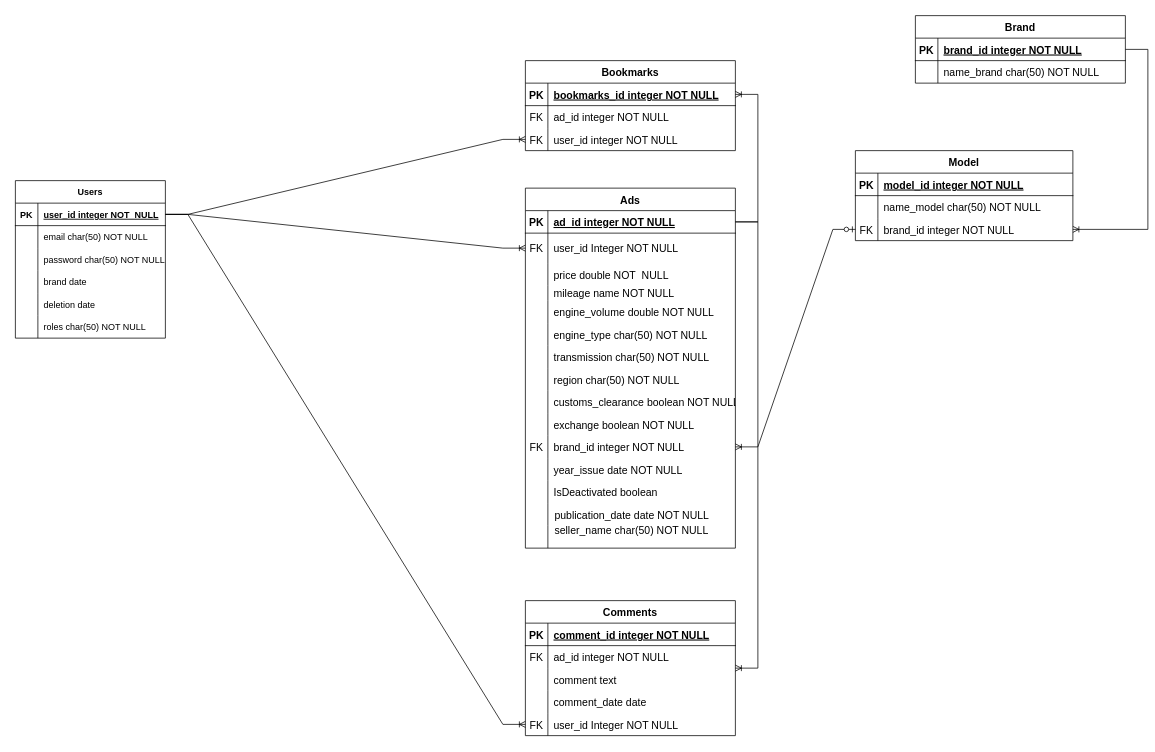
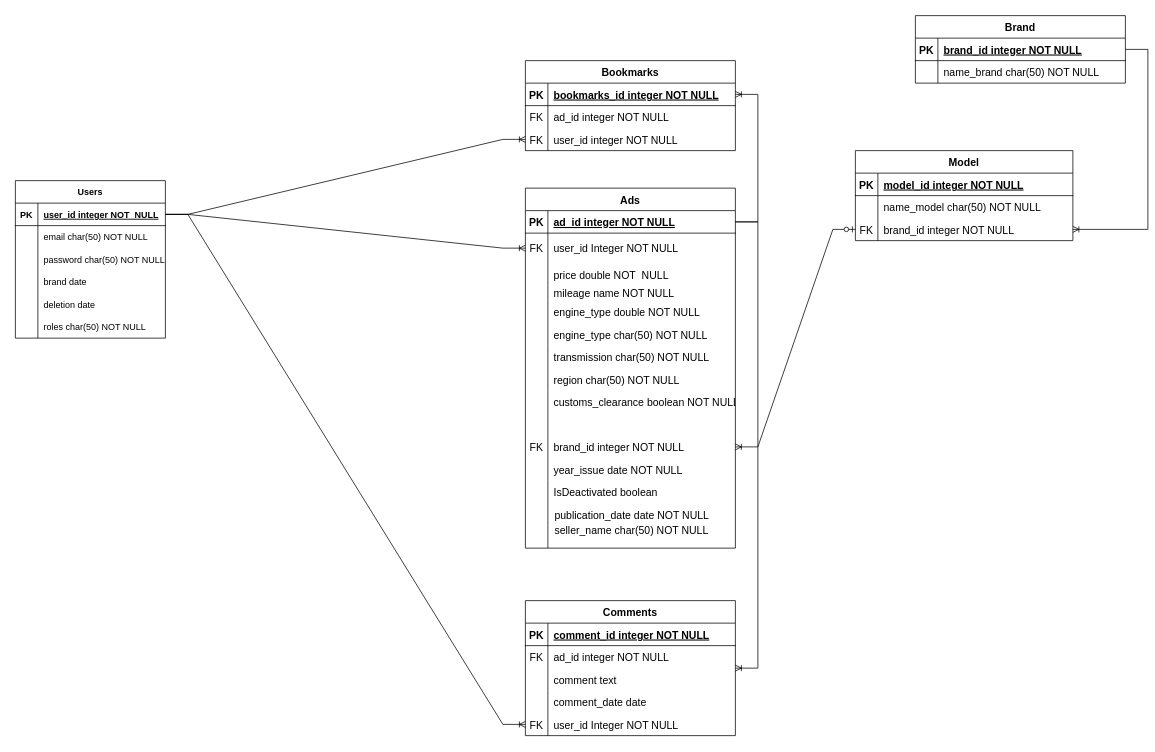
node "engine_volume double NOT NULL": label "engine_volume double NOT NULL" -> "engine_type double NOT NULL"
node "exchange boolean NOT NULL": removed
